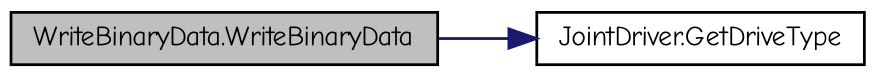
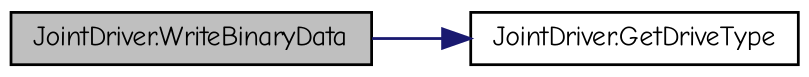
node "WriteBinaryData.WriteBinaryData": label "WriteBinaryData.WriteBinaryData" -> "JointDriver.WriteBinaryData"
